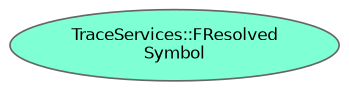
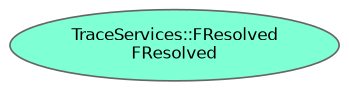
node "TraceServices::FResolved Symbol": label "TraceServices::FResolved Symbol" -> "TraceServices::FResolved FResolved"
